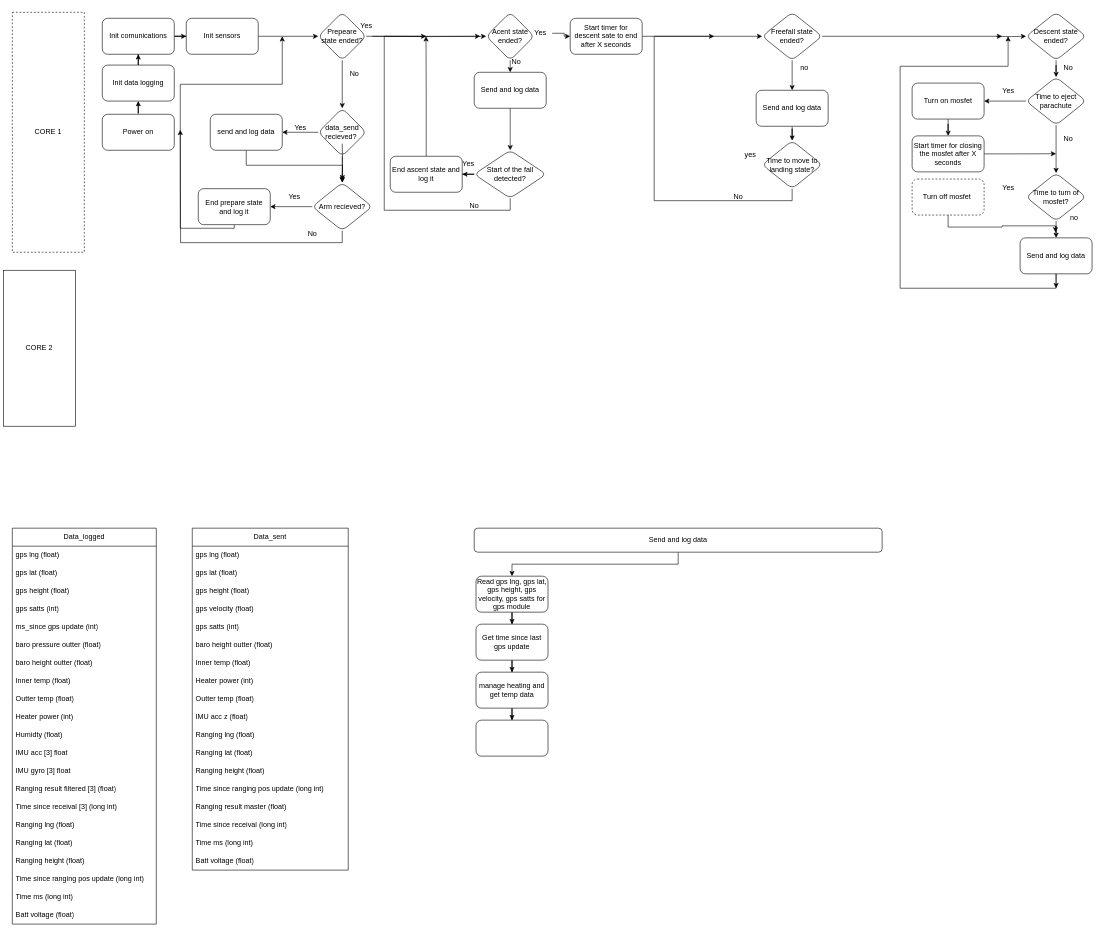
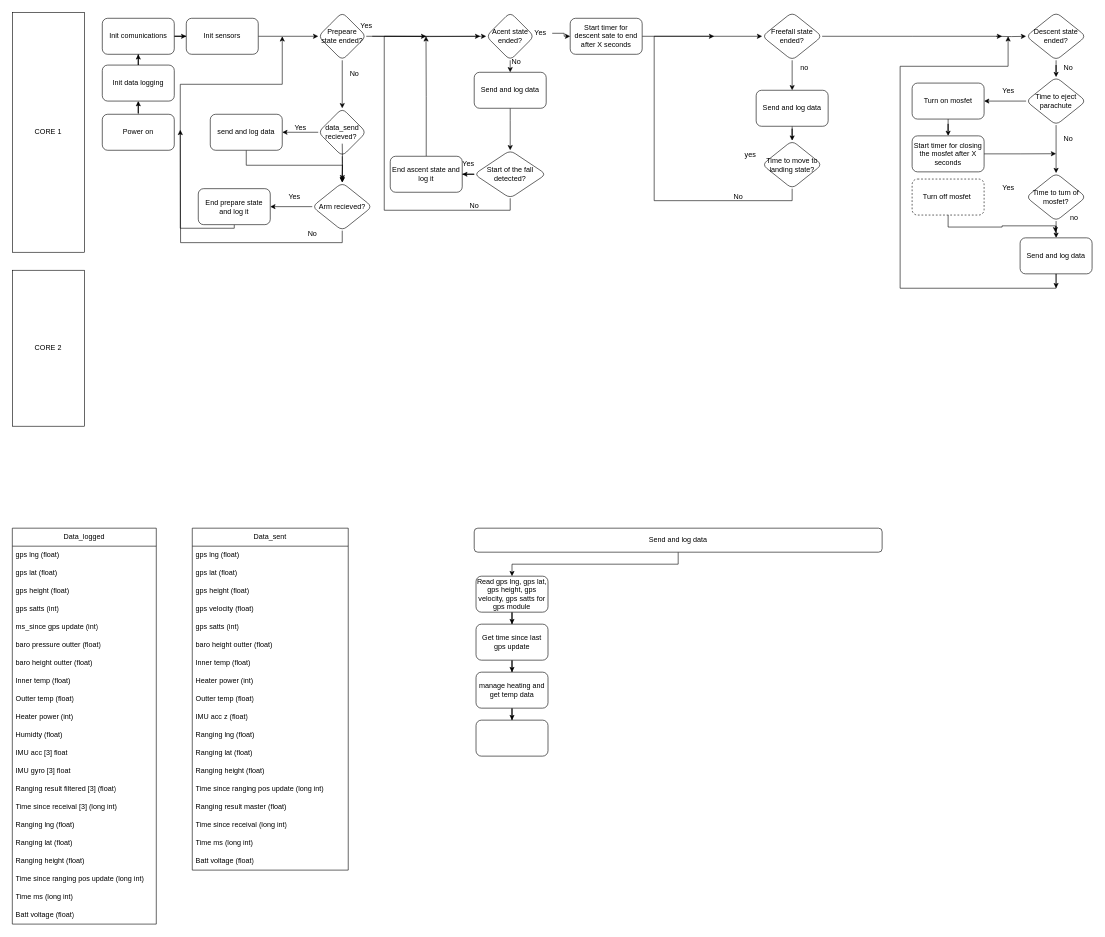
node "CORE 1": style dashed -> solid
node "CORE 2": moved (39, 348) -> (48, 348)
